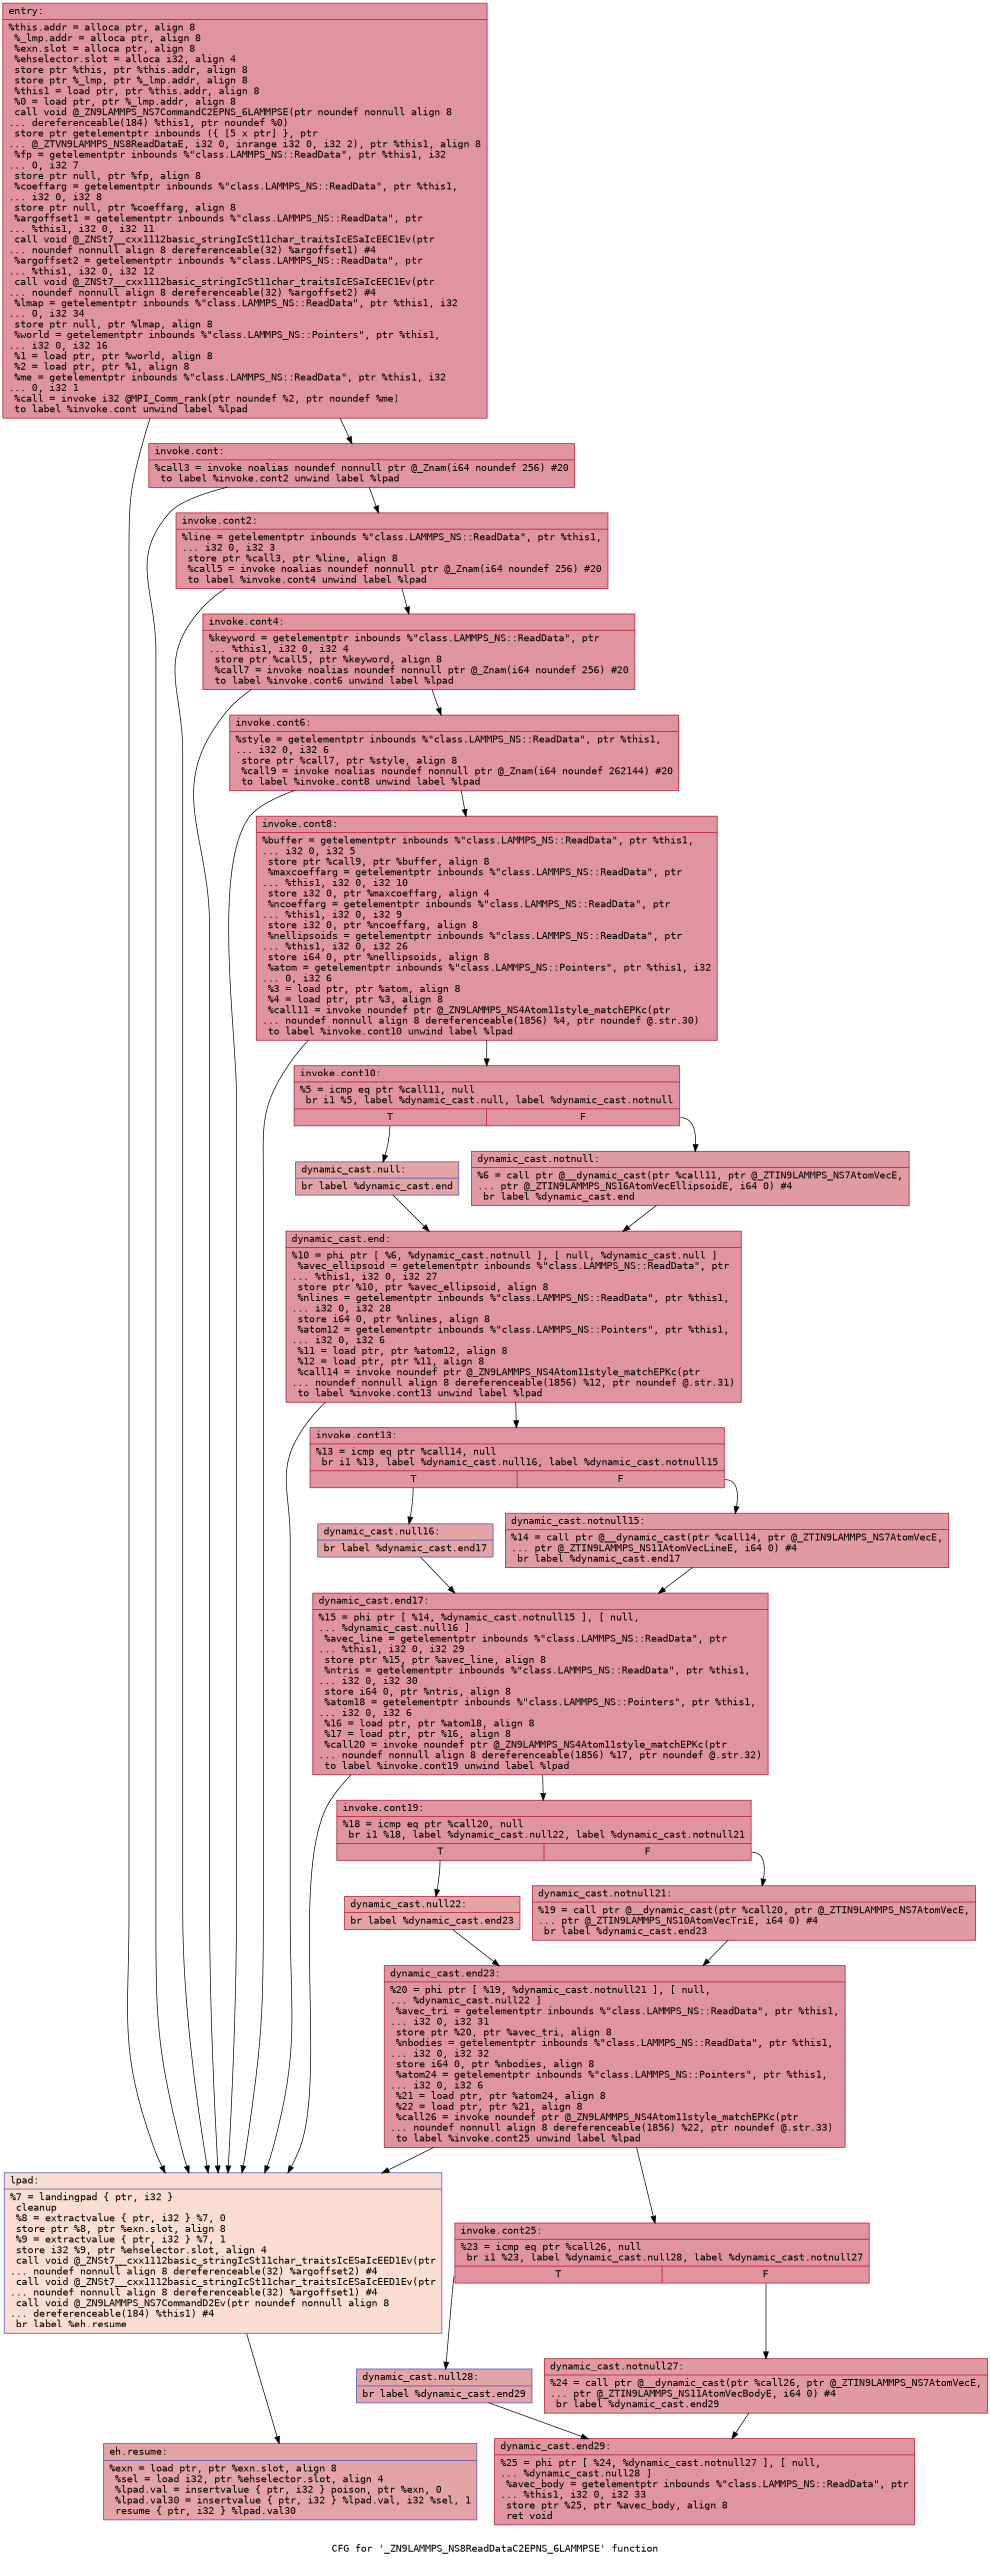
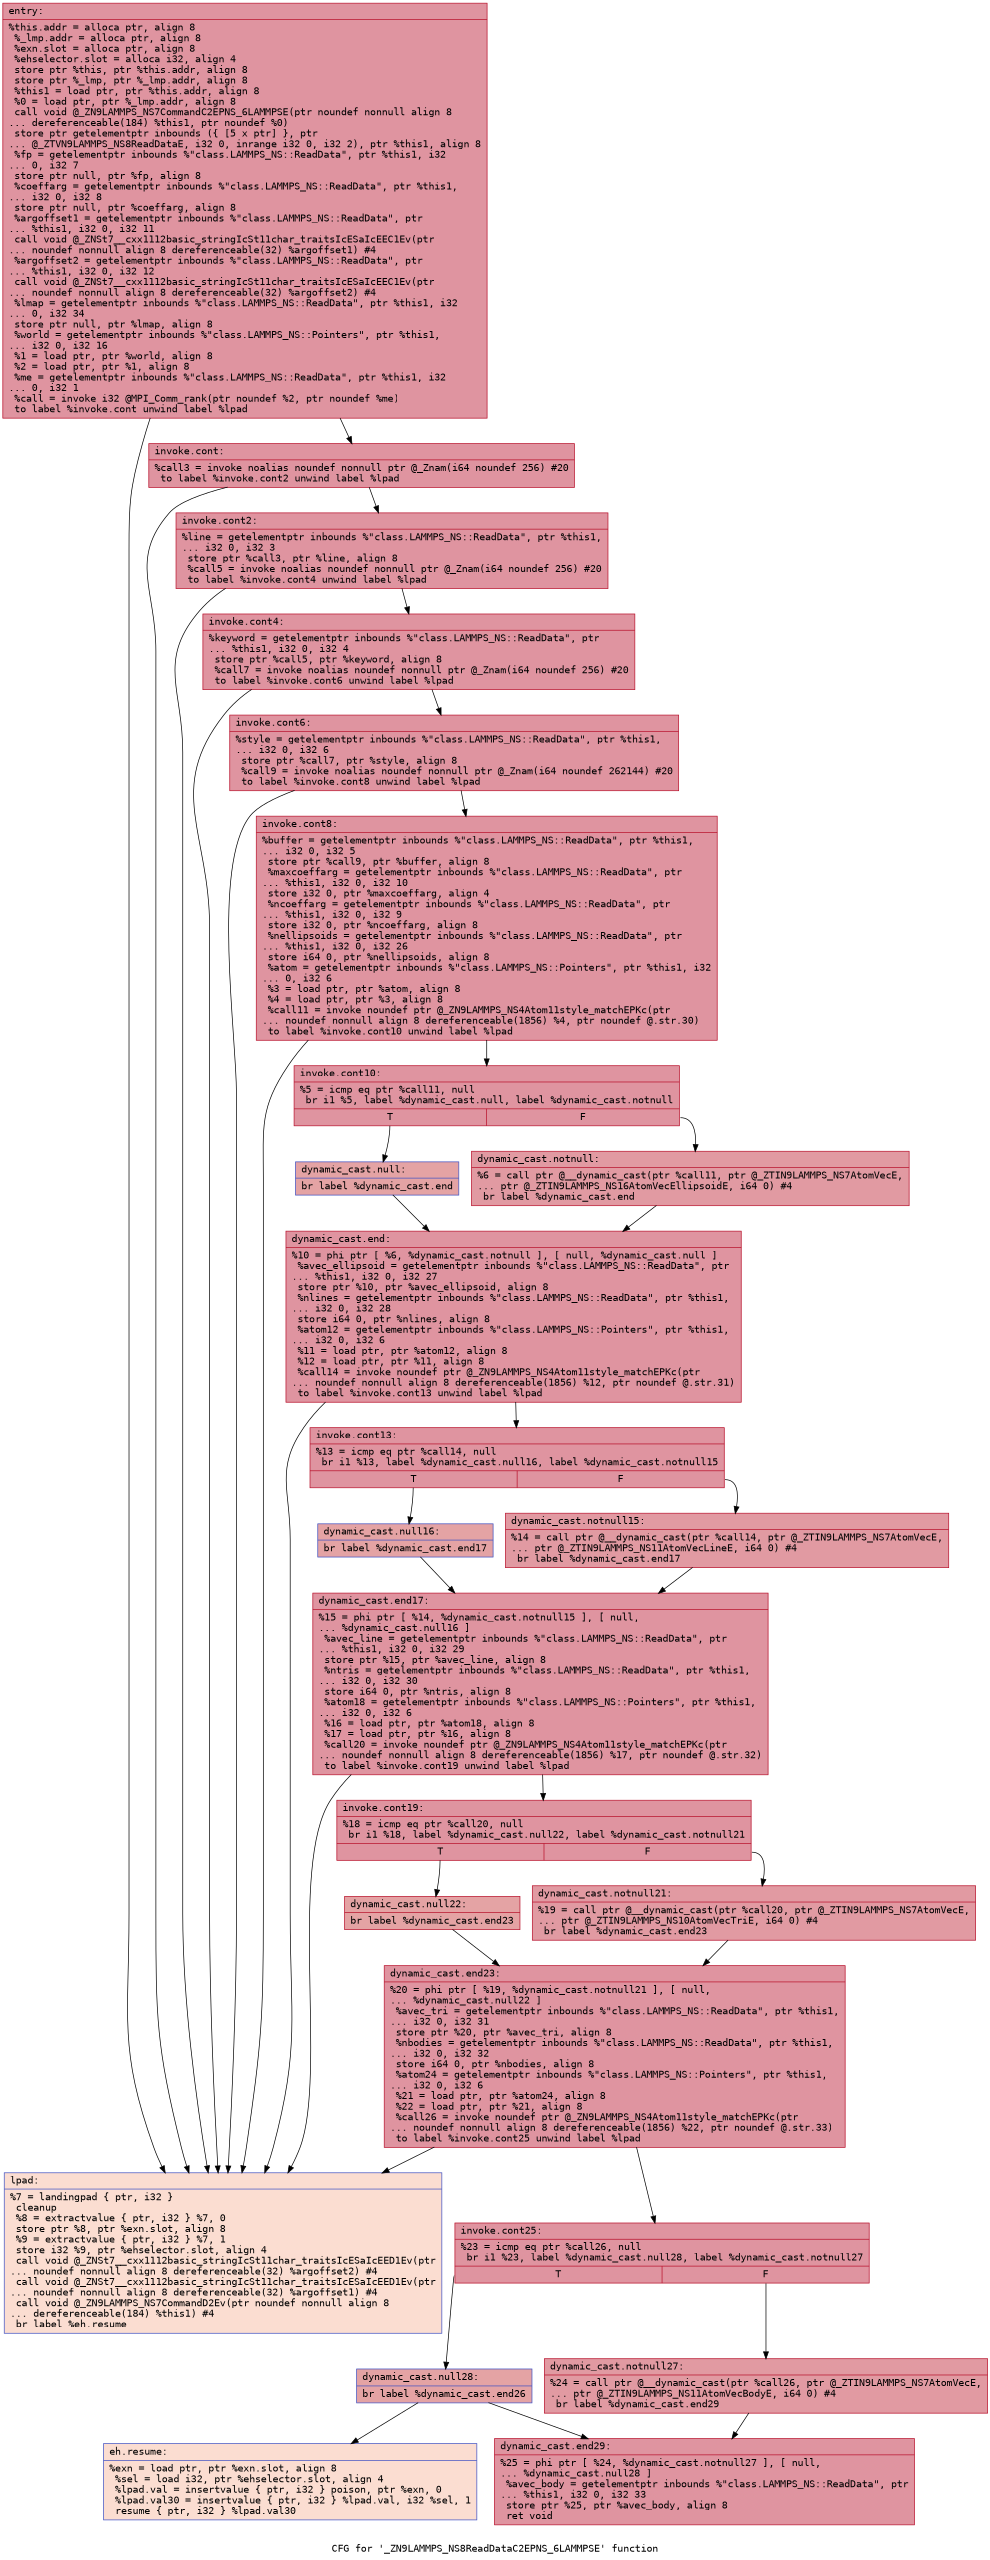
edge "lpad:" -> "eh.resume:": now "dynamic_cast.null28:" -> "eh.resume:"
node "dynamic_cast.null28:": text "br label %dynamic_cast.end29" -> "br label %dynamic_cast.end26"
node "eh.resume:": fillcolor #c32e3170 -> #f7b39670
